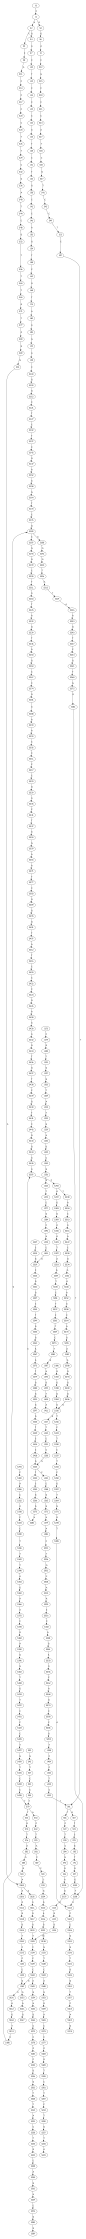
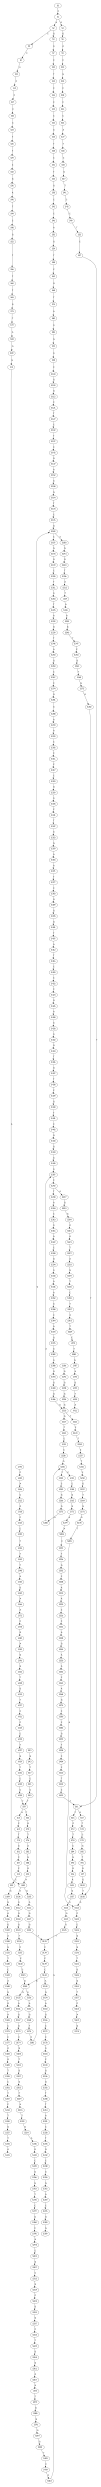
edge "S301" -> "S319": now "S301" -> "S307"
edge "S167" -> "S173": added, label "G"
